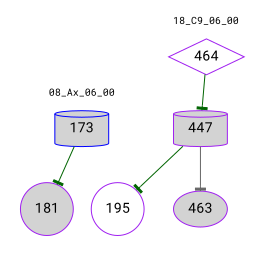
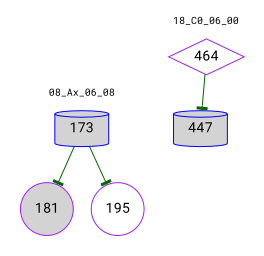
cluster "18_C9_06_00": label "18_C9_06_00" -> "18_C0_06_00"
cluster "08_Ax_06_00": label "08_Ax_06_00" -> "08_Ax_06_08"
node "447": color purple -> blue
edge "447" -> "195": now "173" -> "195"
node "463": removed
